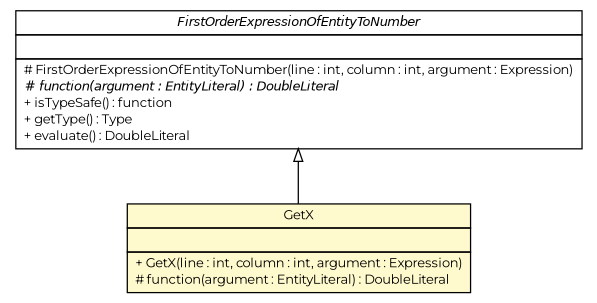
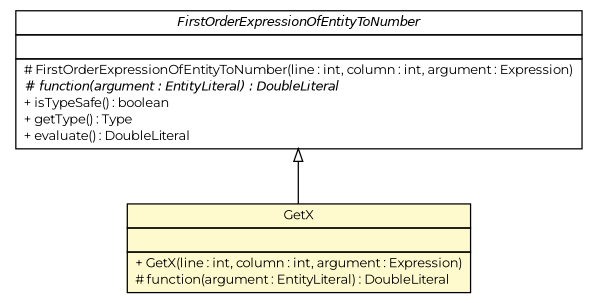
node "FirstOrderExpressionOfEntityToNumber": text "+ isTypeSafe() : function" -> "+ isTypeSafe() : boolean"
